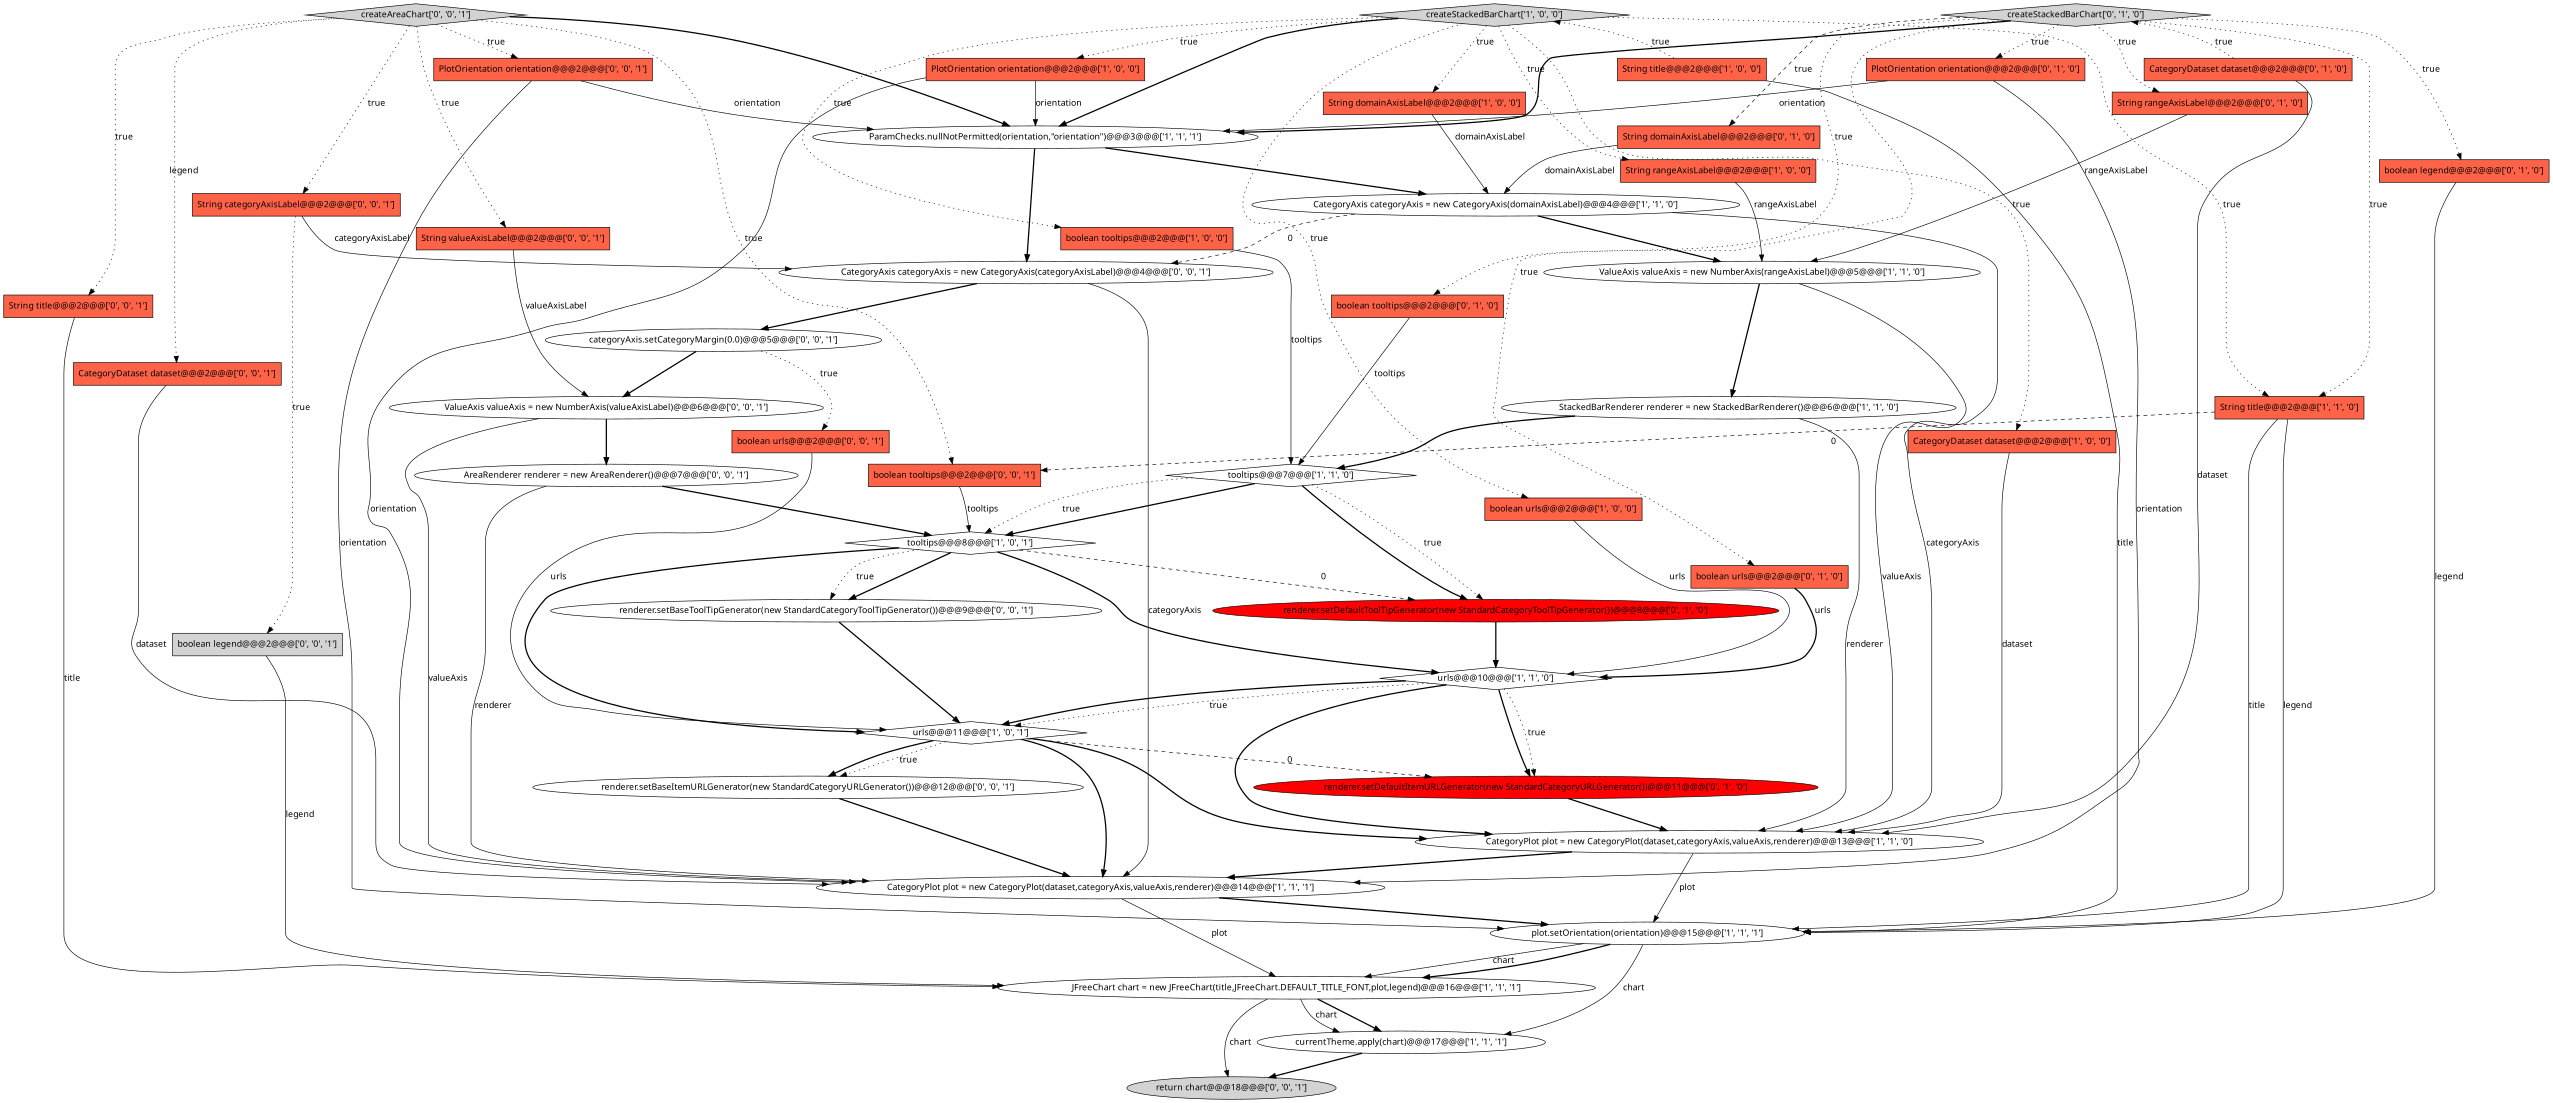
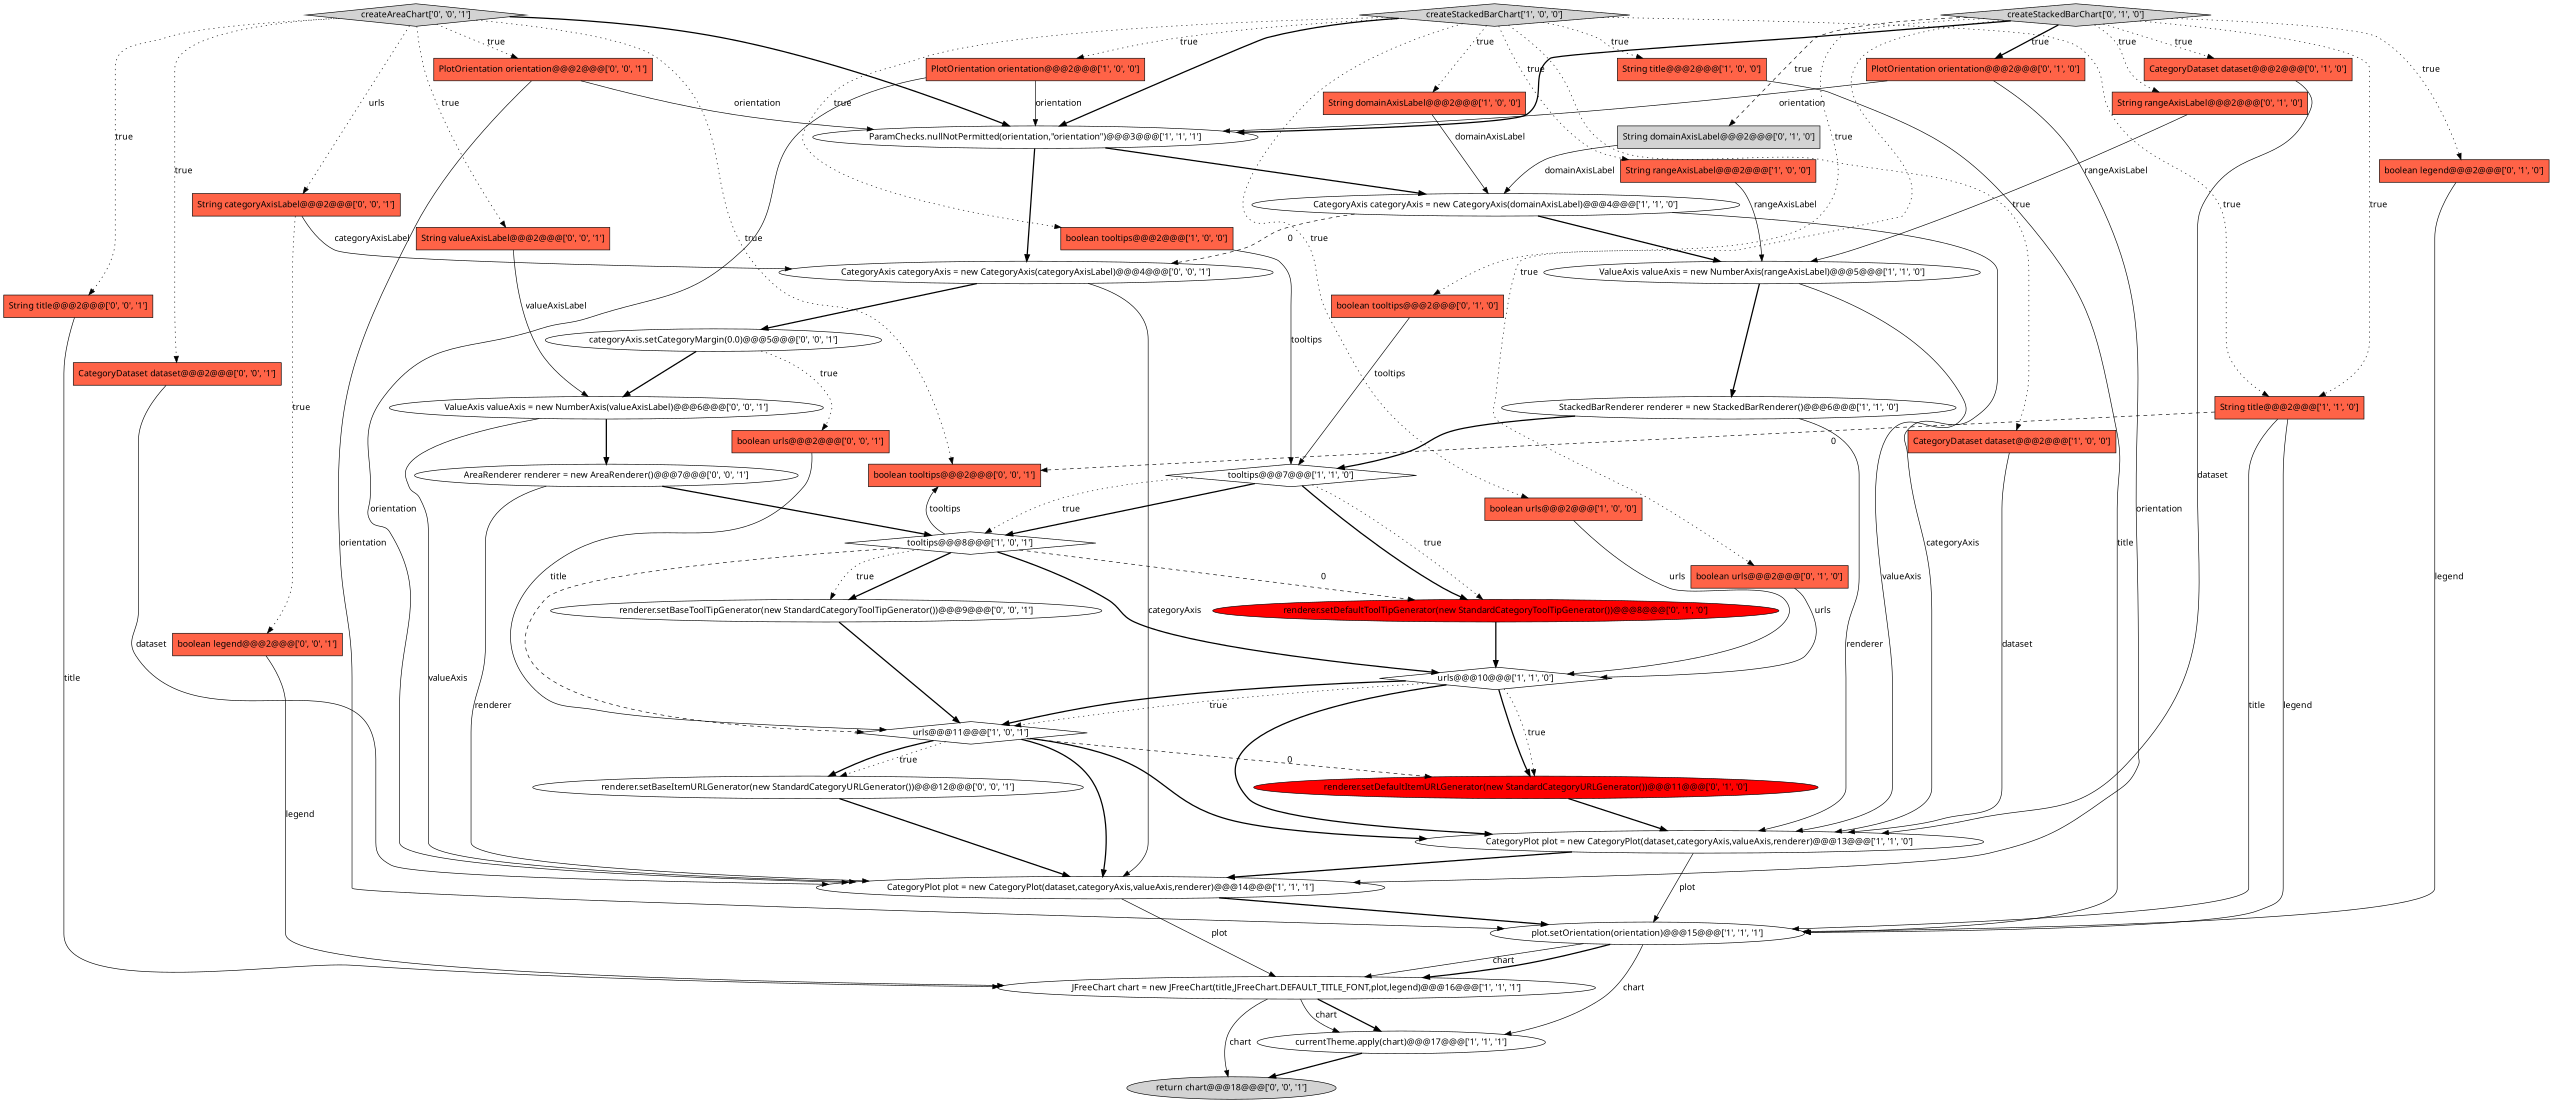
edge "String title@@@2@@@['1', '0', '0']" -> "createStackedBarChart['1', '0', '0']": reversed
edge "CategoryDataset dataset@@@2@@@['0', '1', '0']" -> "createStackedBarChart['0', '1', '0']": reversed
edge "createStackedBarChart['0', '1', '0']" -> "PlotOrientation orientation@@@2@@@['0', '1', '0']": style dotted -> bold
edge "createAreaChart['0', '0', '1']" -> "String categoryAxisLabel@@@2@@@['0', '0', '1']": label "true" -> "urls"
node "String domainAxisLabel@@@2@@@['0', '1', '0']": fillcolor tomato -> lightgray
edge "createAreaChart['0', '0', '1']" -> "CategoryDataset dataset@@@2@@@['0', '0', '1']": label "legend" -> "true"
edge "boolean tooltips@@@2@@@['0', '0', '1']" -> "tooltips@@@8@@@['1', '0', '1']": reversed
edge "boolean urls@@@2@@@['0', '0', '1']" -> "urls@@@11@@@['1', '0', '1']": label "urls" -> "title"
edge "tooltips@@@8@@@['1', '0', '1']" -> "urls@@@11@@@['1', '0', '1']": style bold -> dashed
node "boolean legend@@@2@@@['0', '0', '1']": fillcolor lightgray -> tomato
edge "boolean urls@@@2@@@['0', '1', '0']" -> "urls@@@10@@@['1', '1', '0']": style bold -> solid
